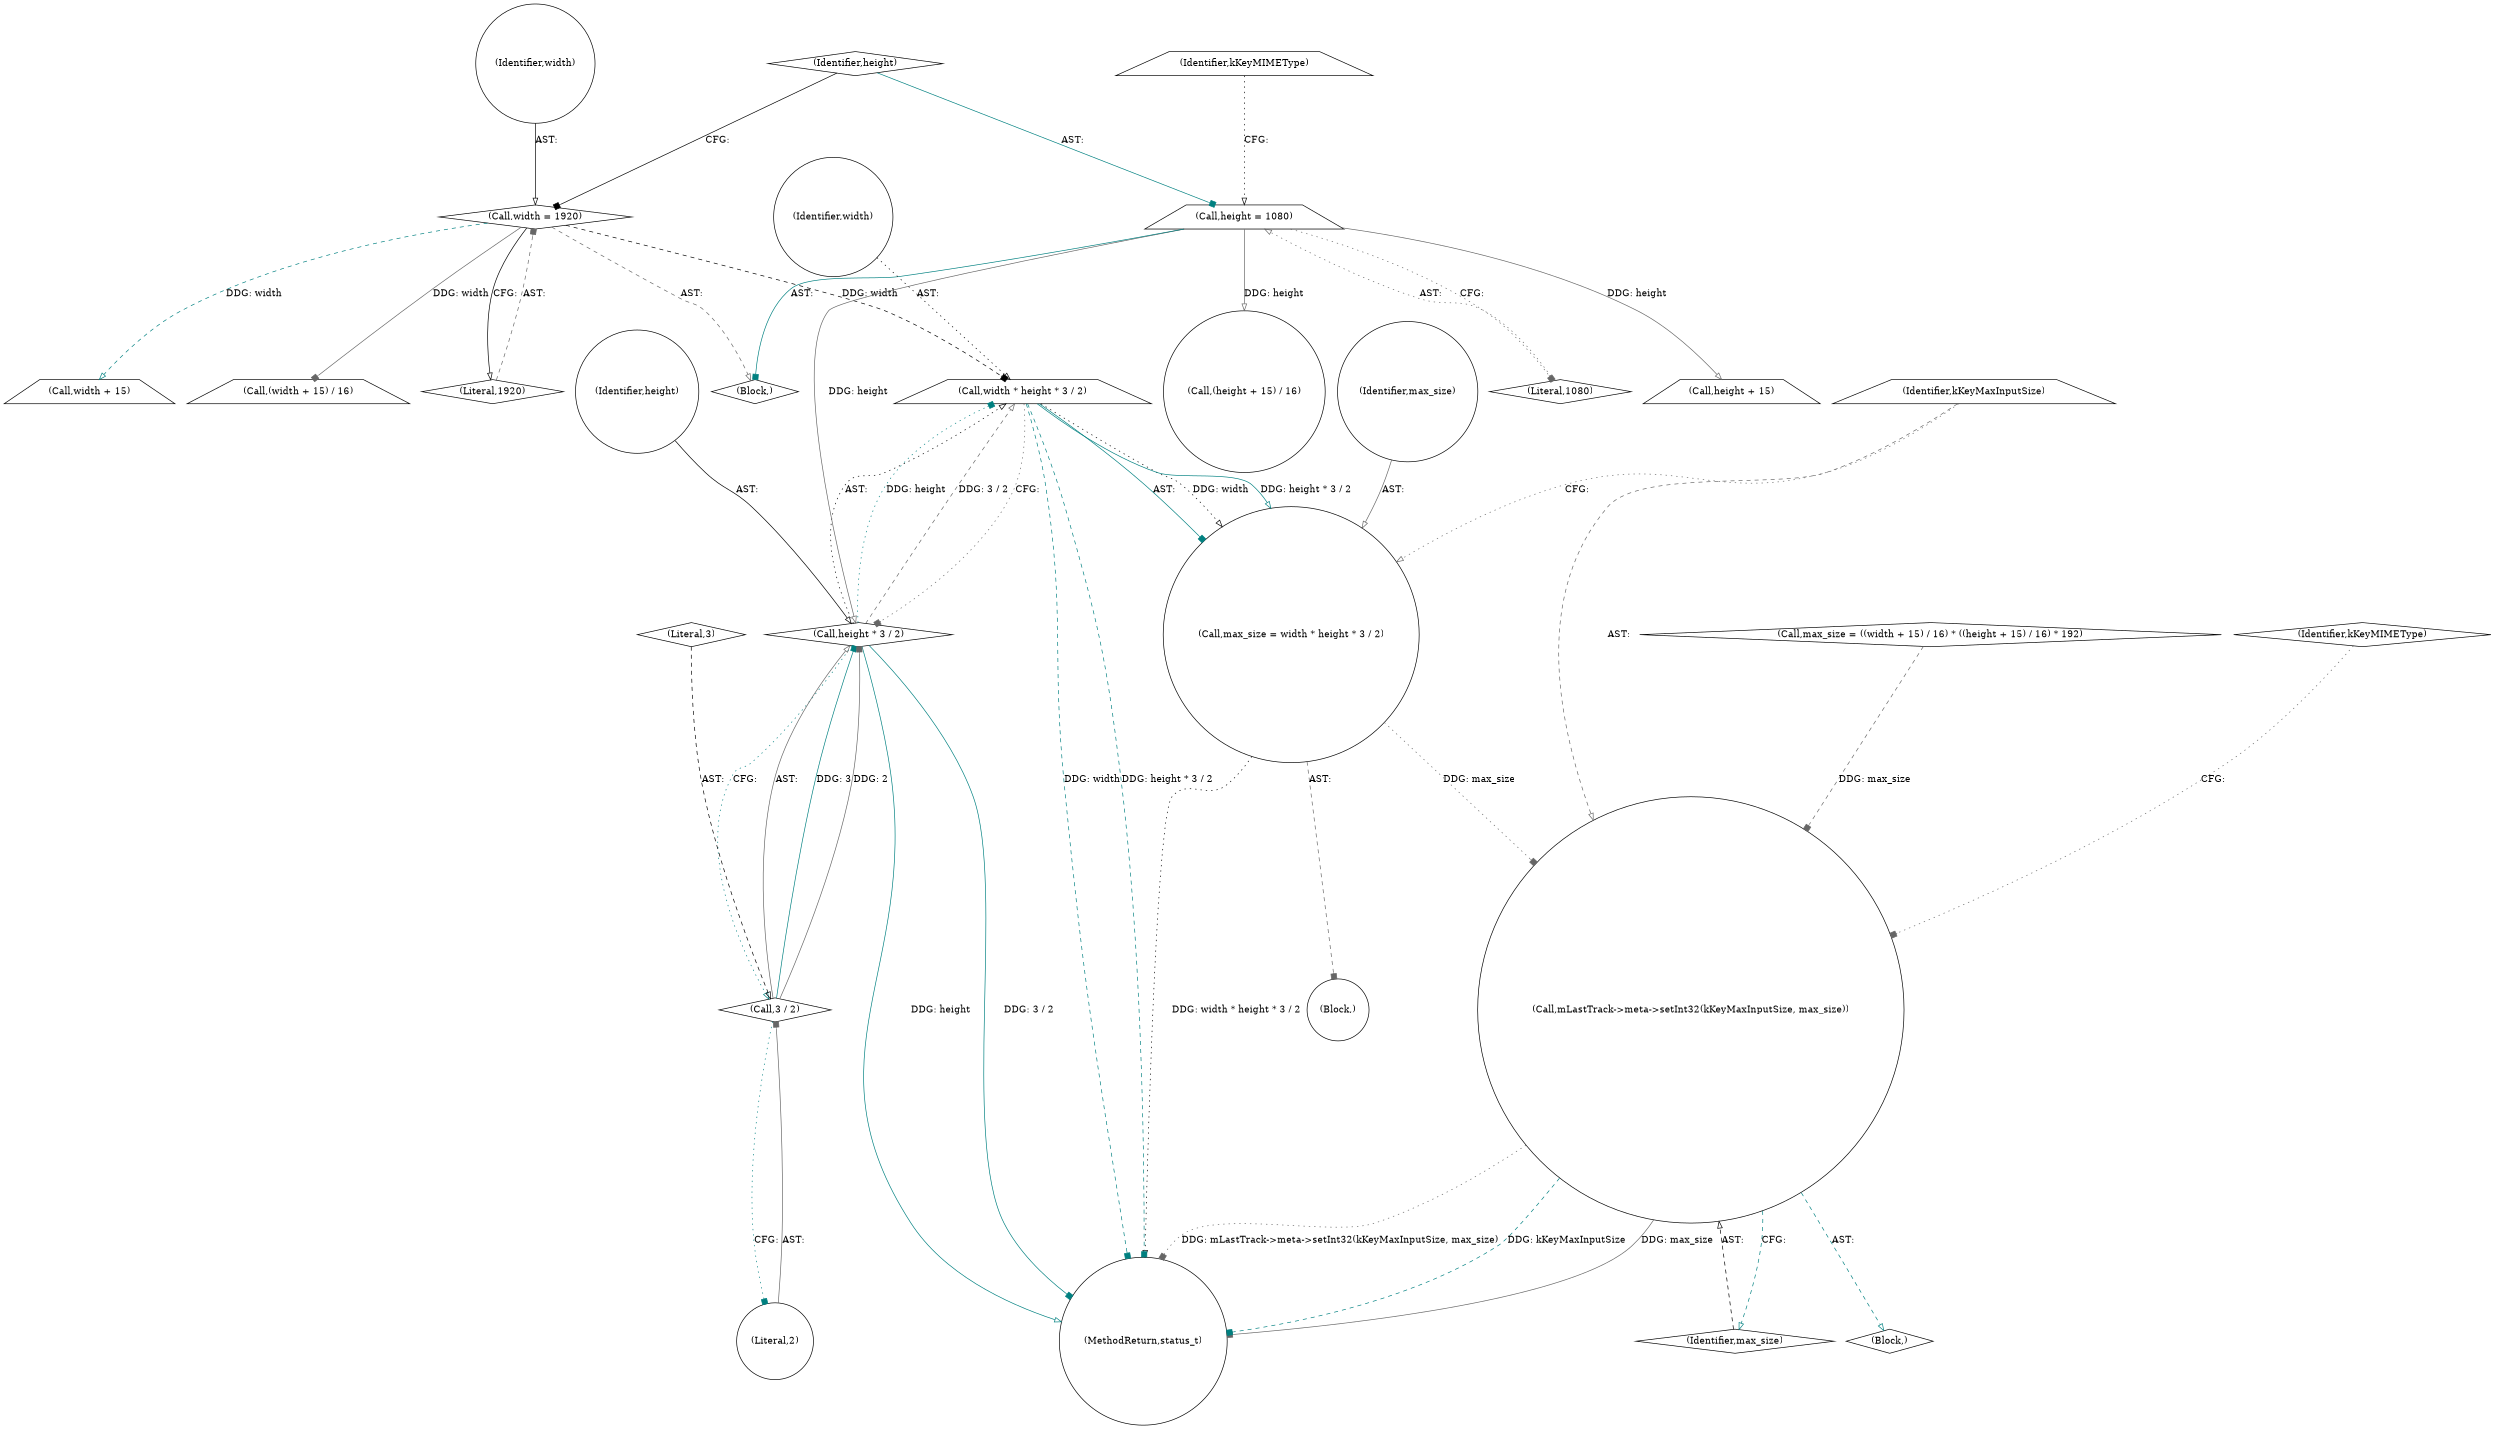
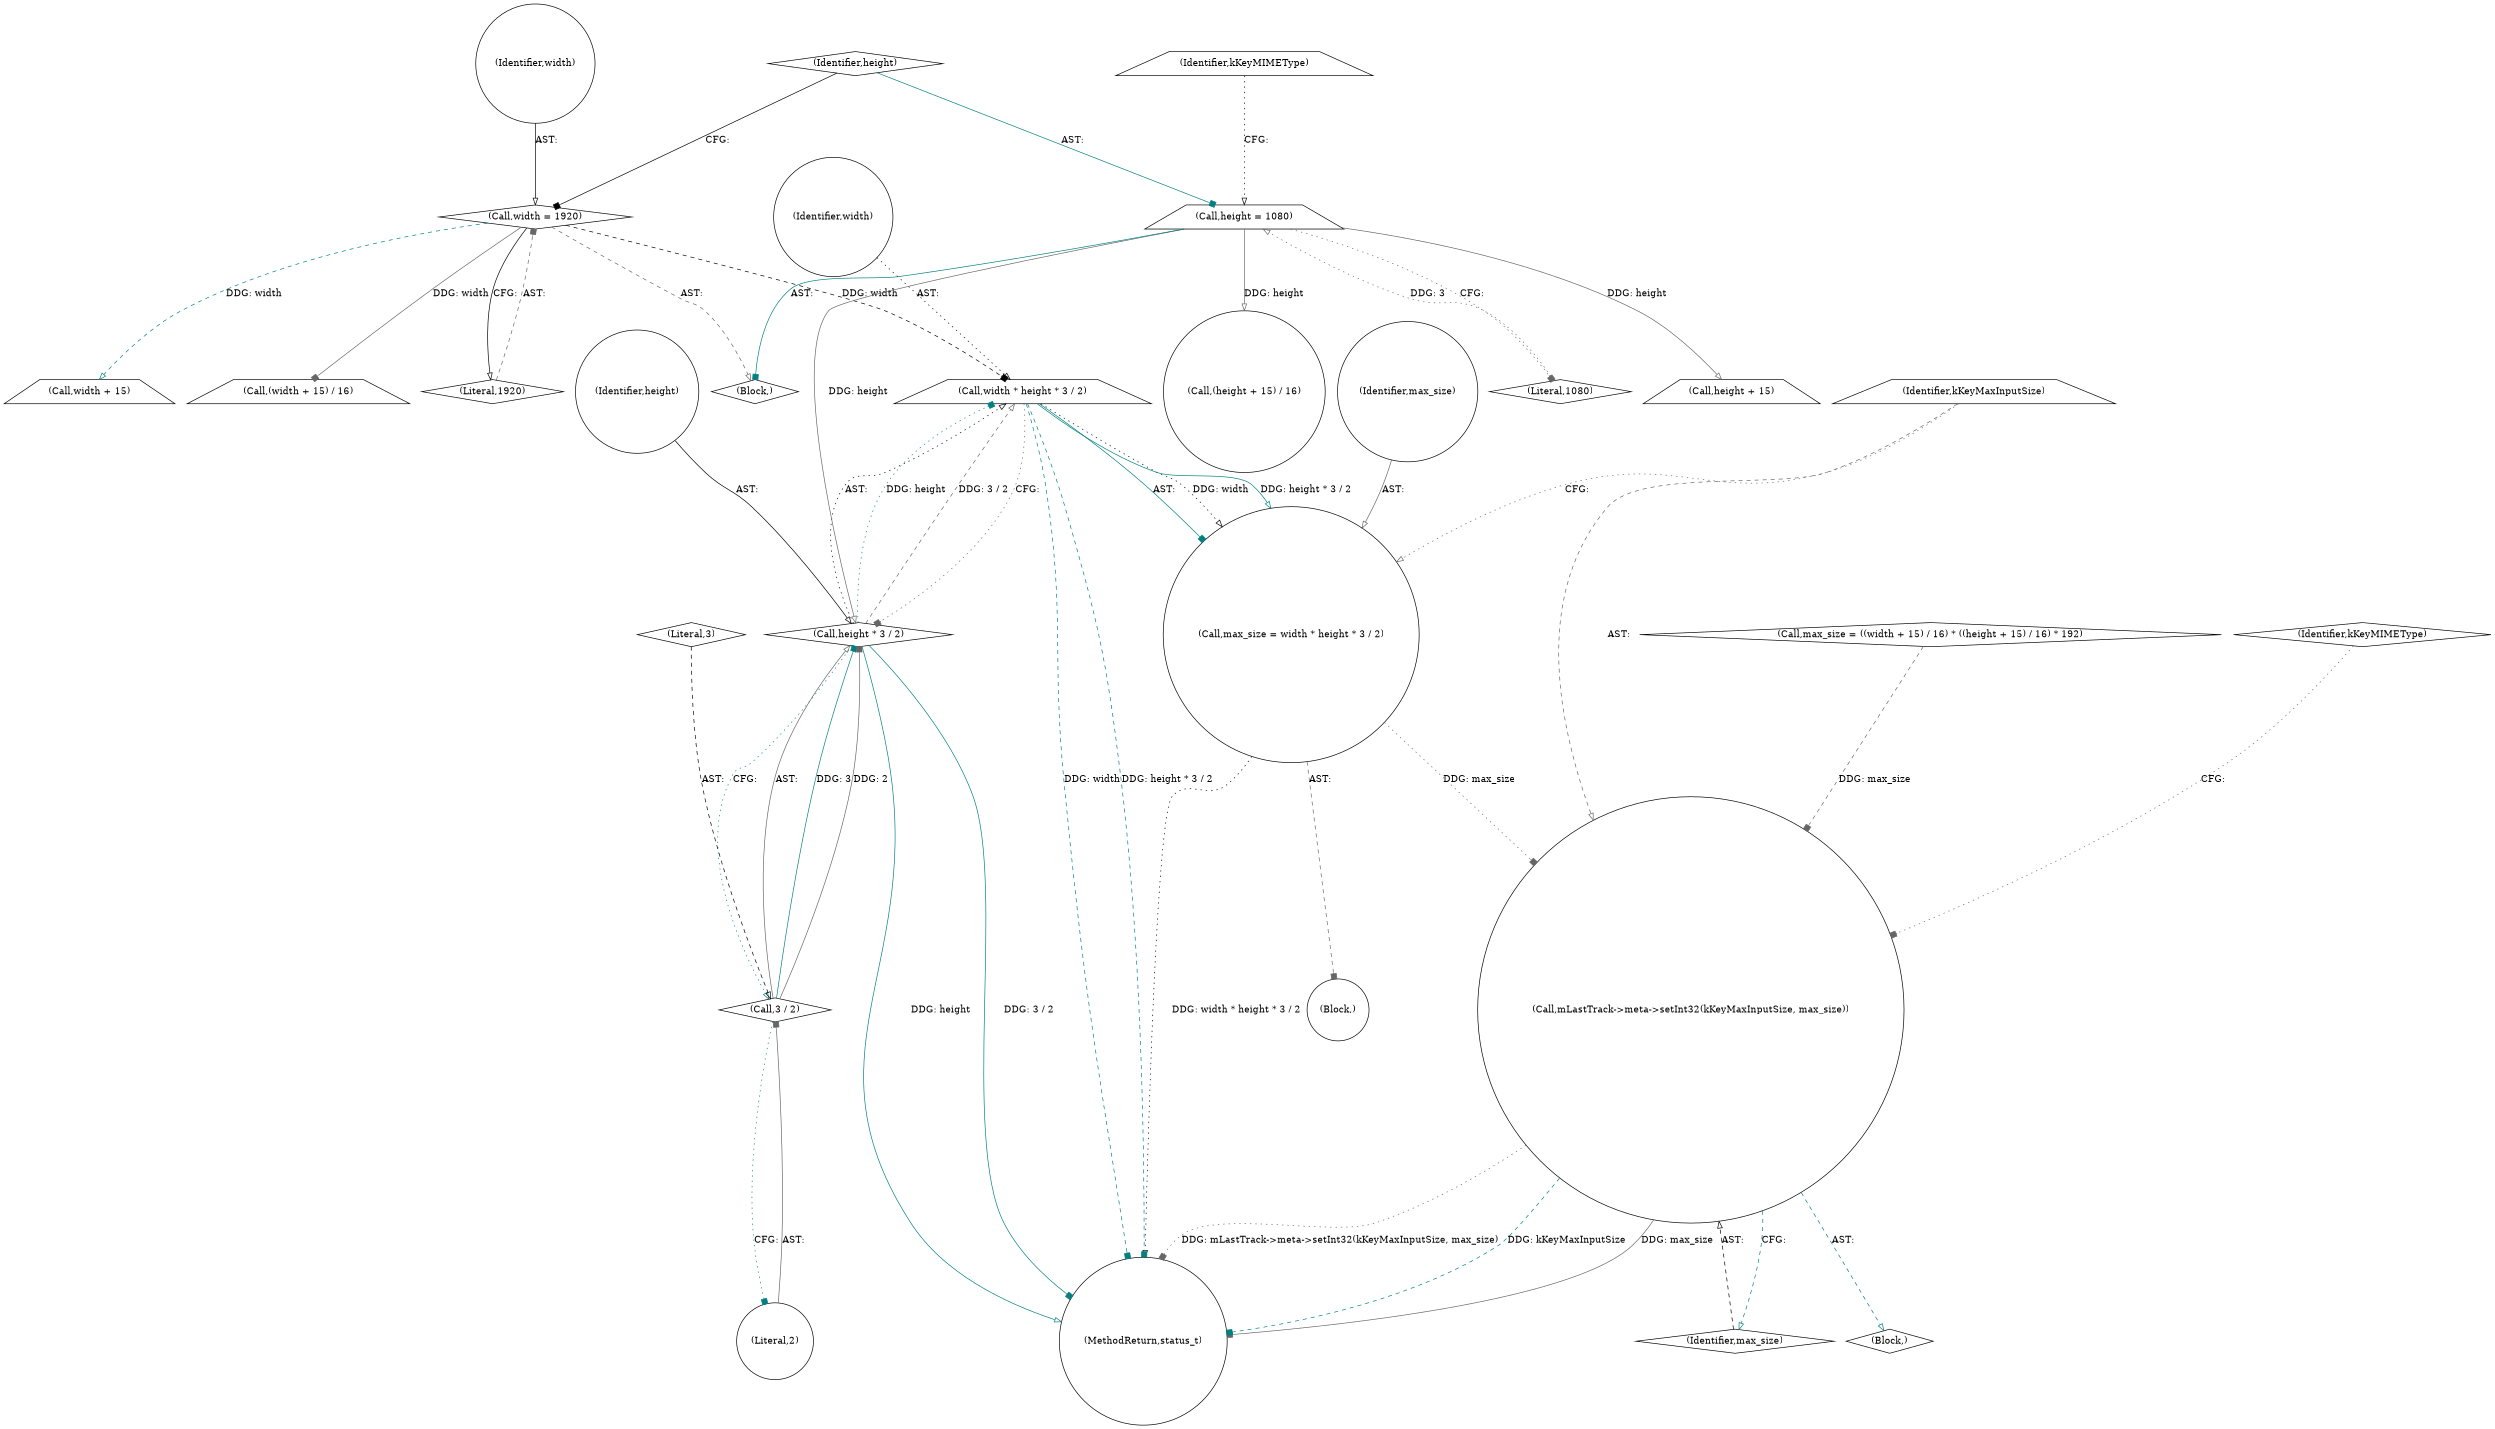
edge "(Literal,1080)" -> "(Call,height = 1080)": label "AST: " -> "DDG: 3"
